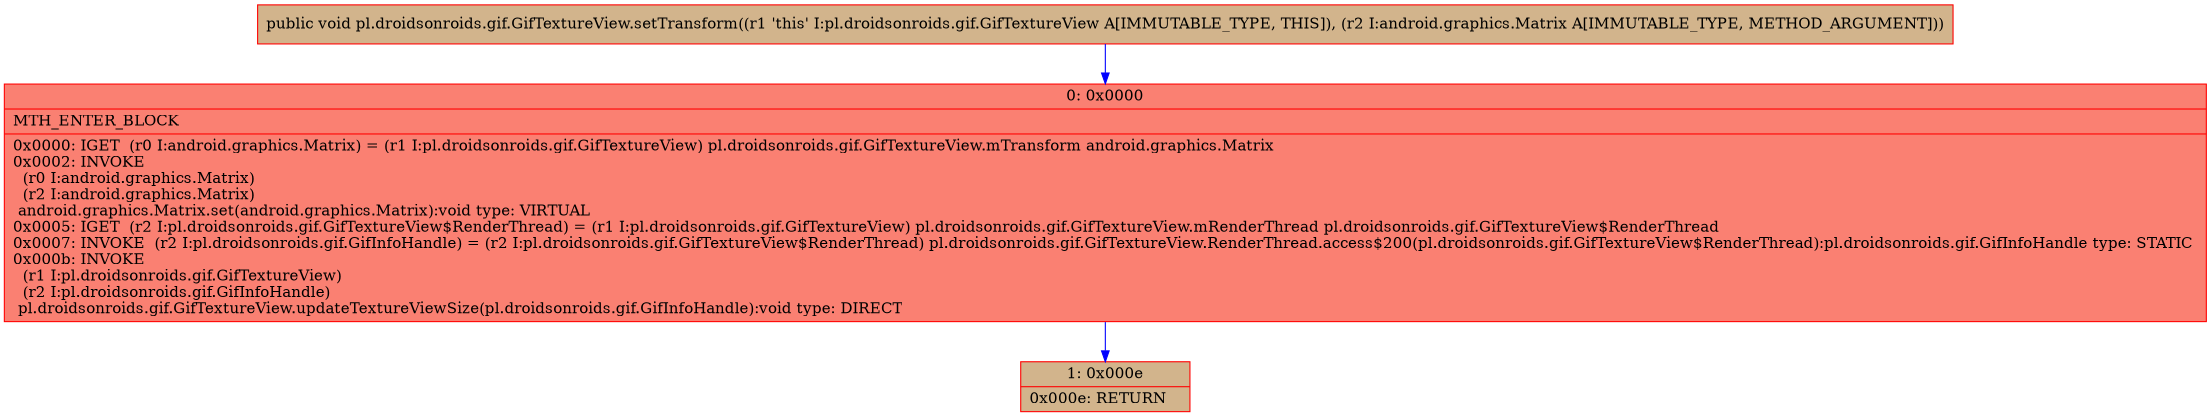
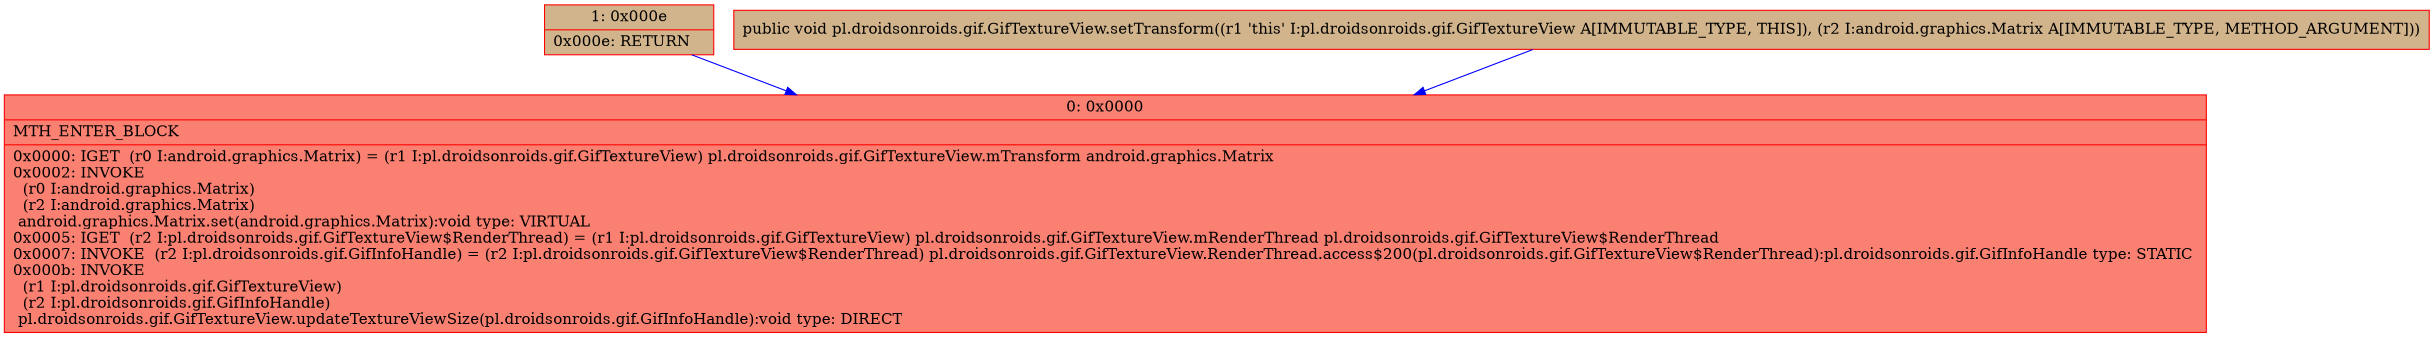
edge "0: 0x0000" -> "1: 0x000e": reversed
